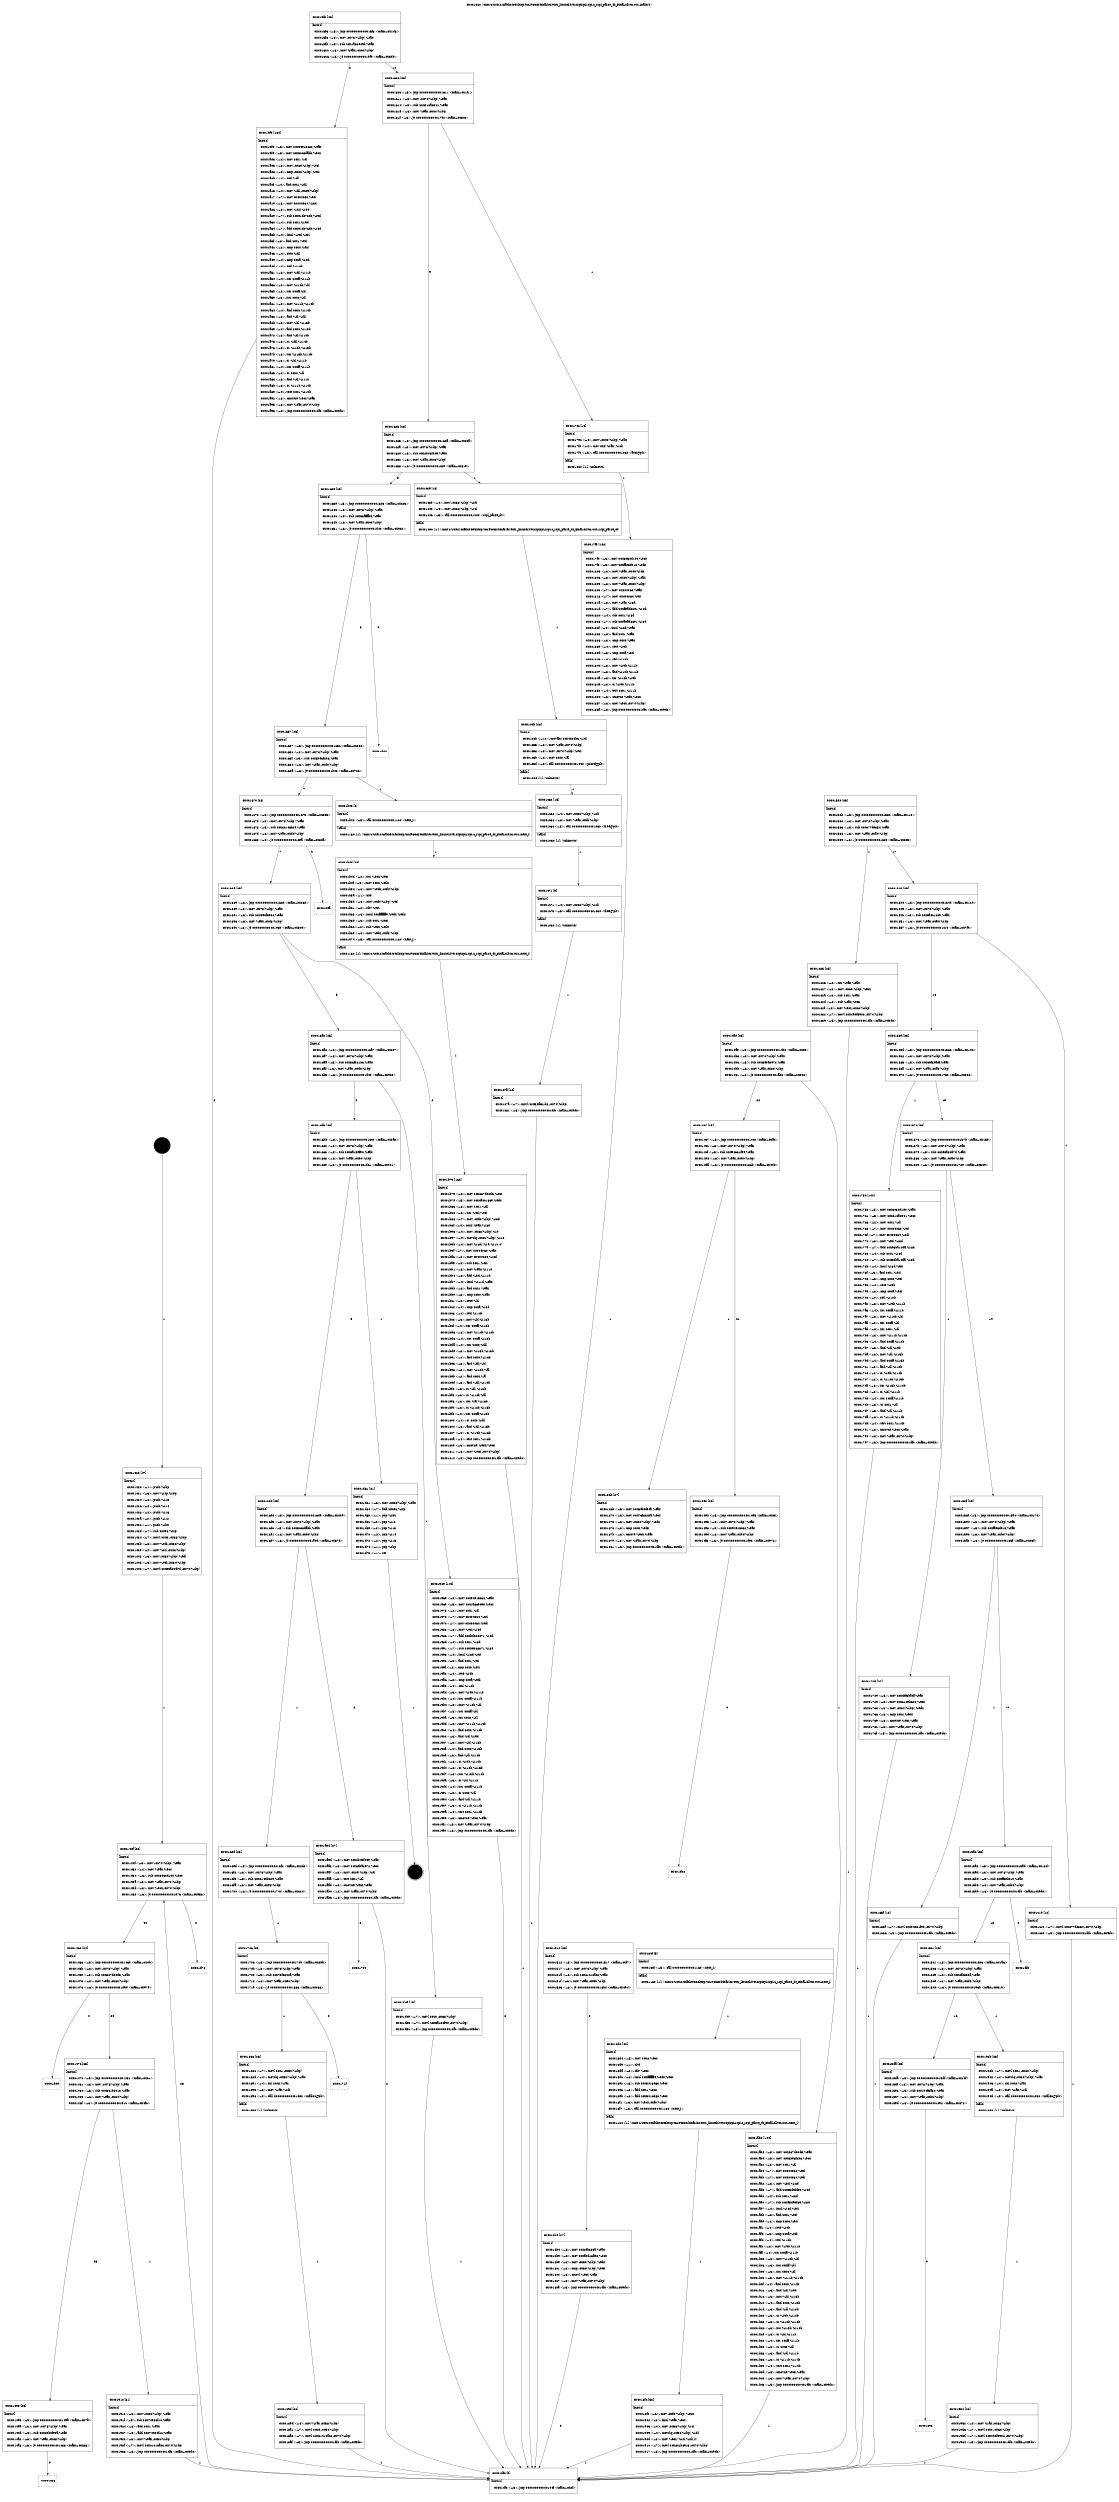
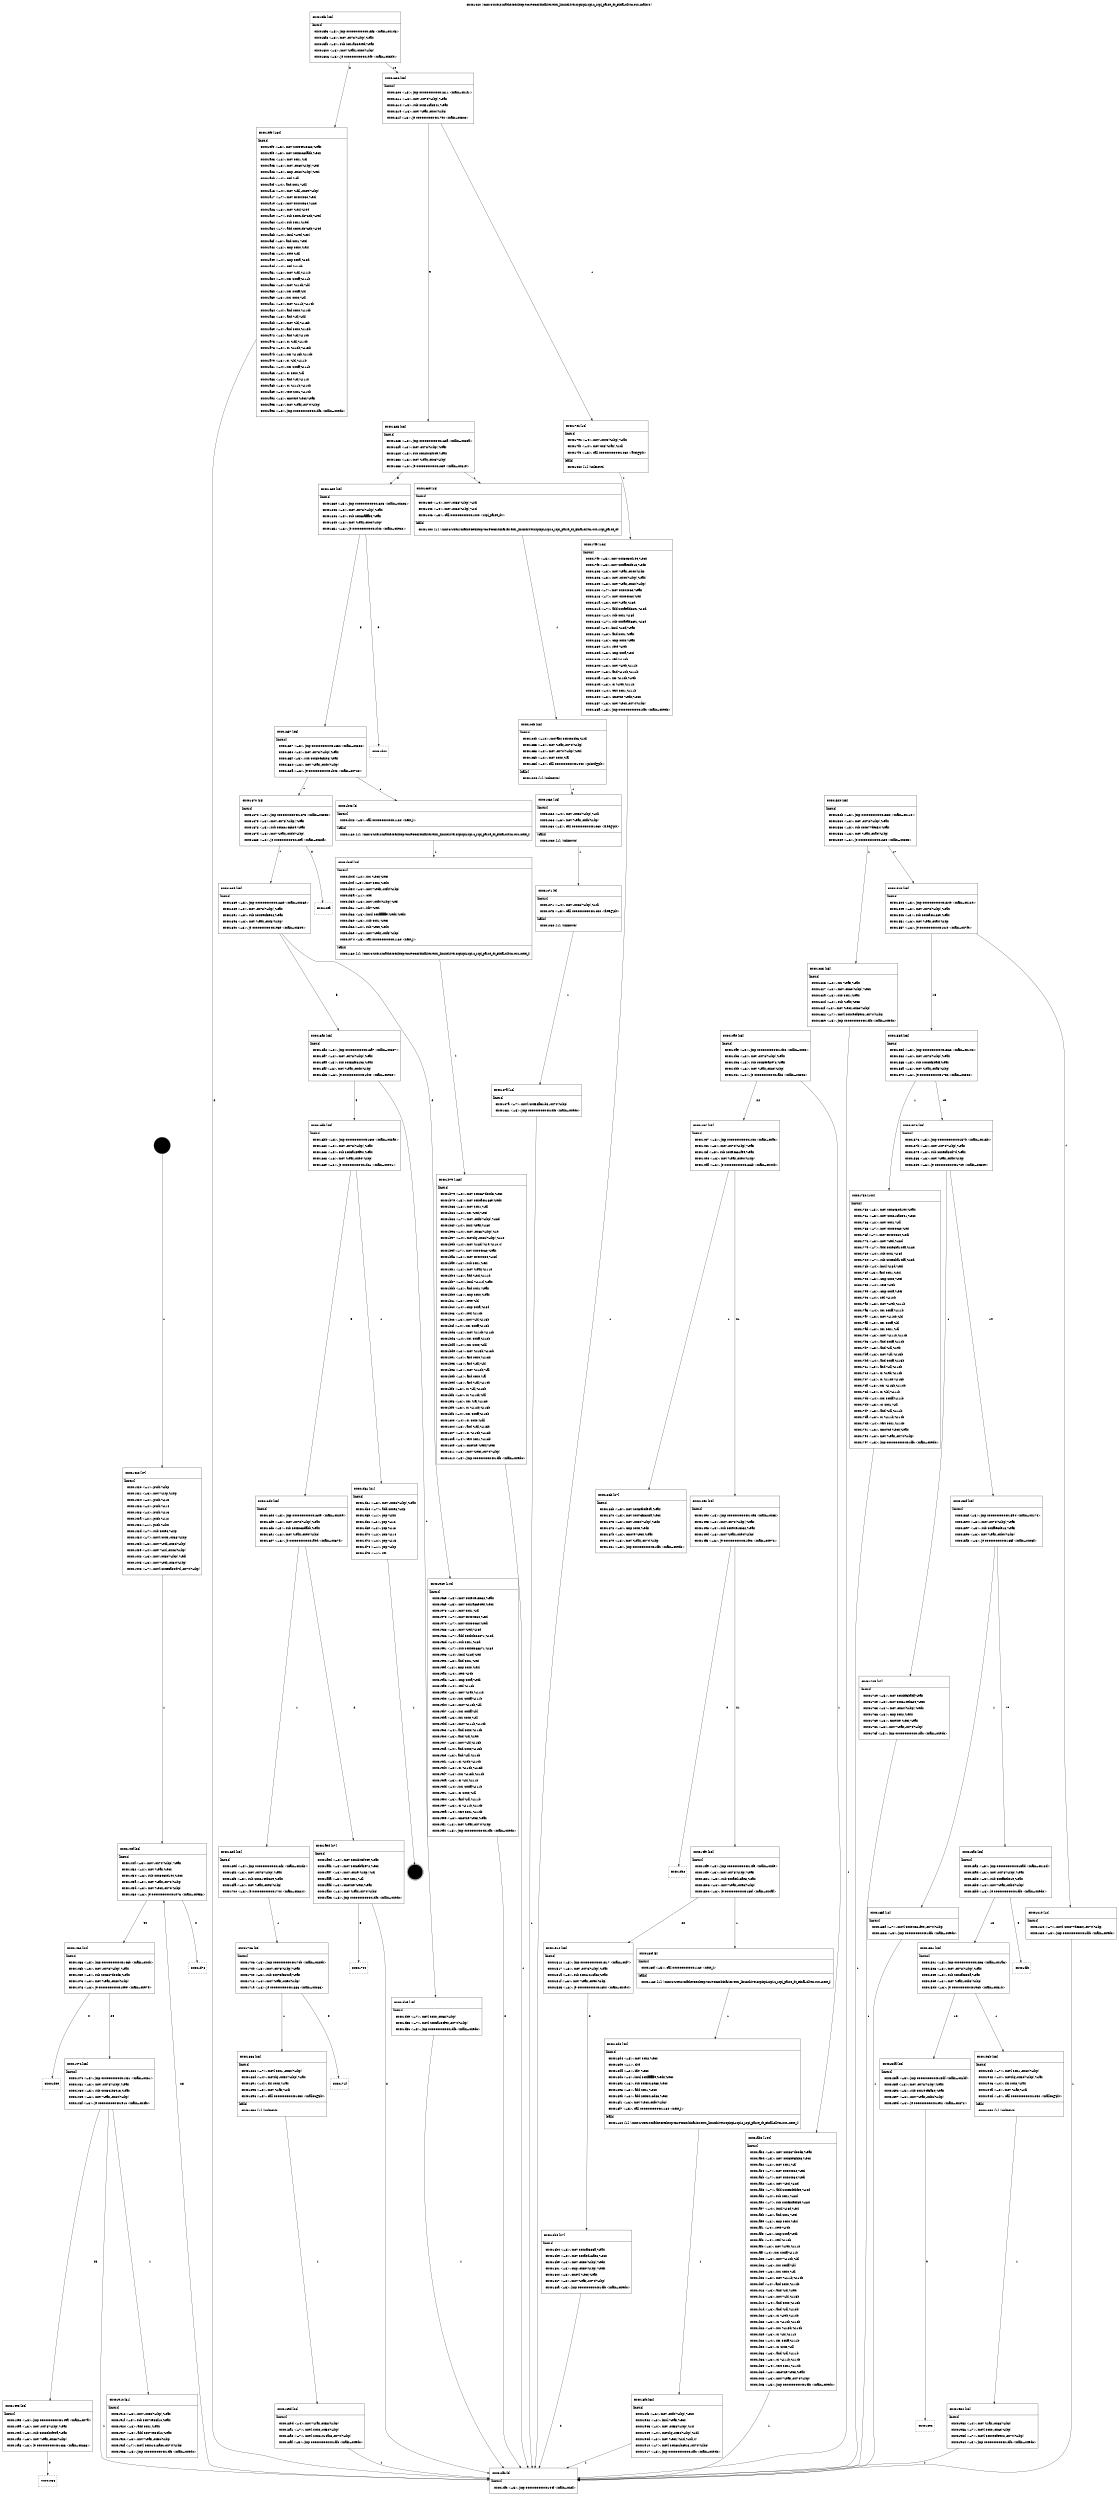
node "0x4014f9 [25]": added
edge "0x40191c [31]" -> "0x401dfc [5]": now "0x40147c [25]" -> "0x401dfc [5]"
